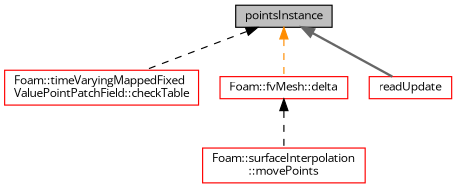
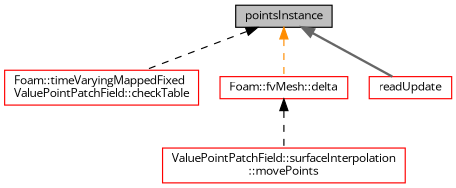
node "Foam::surfaceInterpolation ::movePoints": label "Foam::surfaceInterpolation ::movePoints" -> "ValuePointPatchField::surfaceInterpolation ::movePoints"
